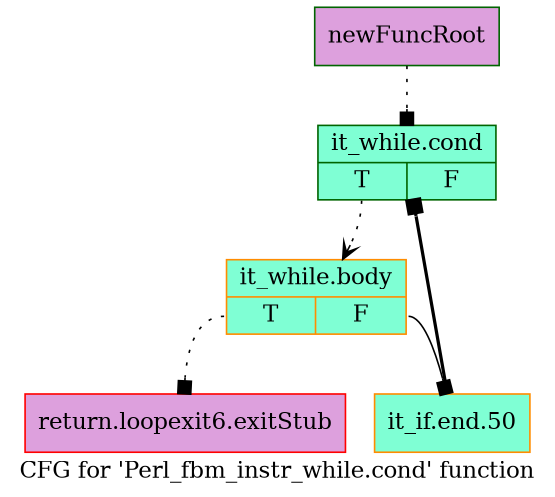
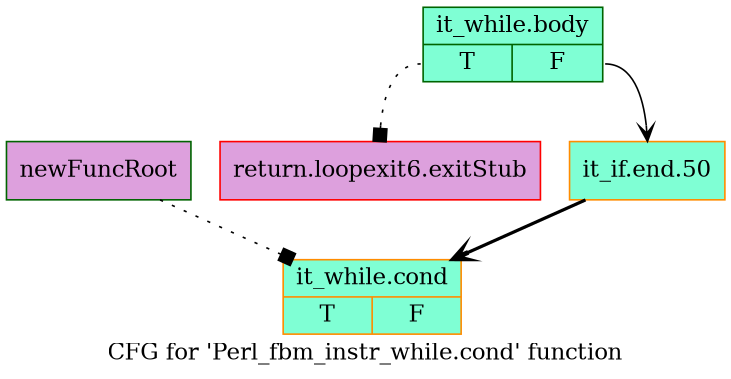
node "it_while.cond": color darkgreen -> darkorange
edge "it_while.cond" -> "it_while.body": removed
node "it_while.body": color darkorange -> darkgreen
edge "it_if.end.50" -> "it_while.cond": arrowhead box -> vee
edge "it_while.body" -> "it_if.end.50": arrowhead box -> vee
